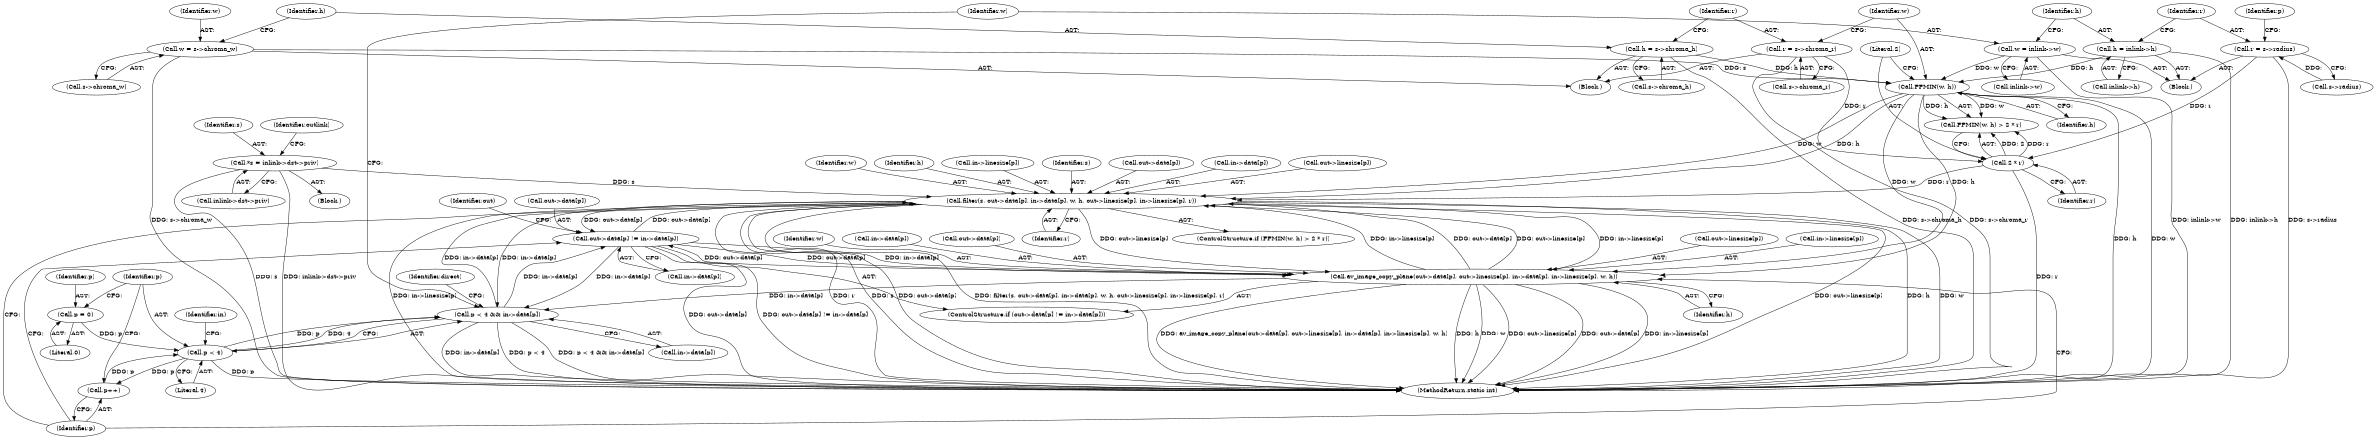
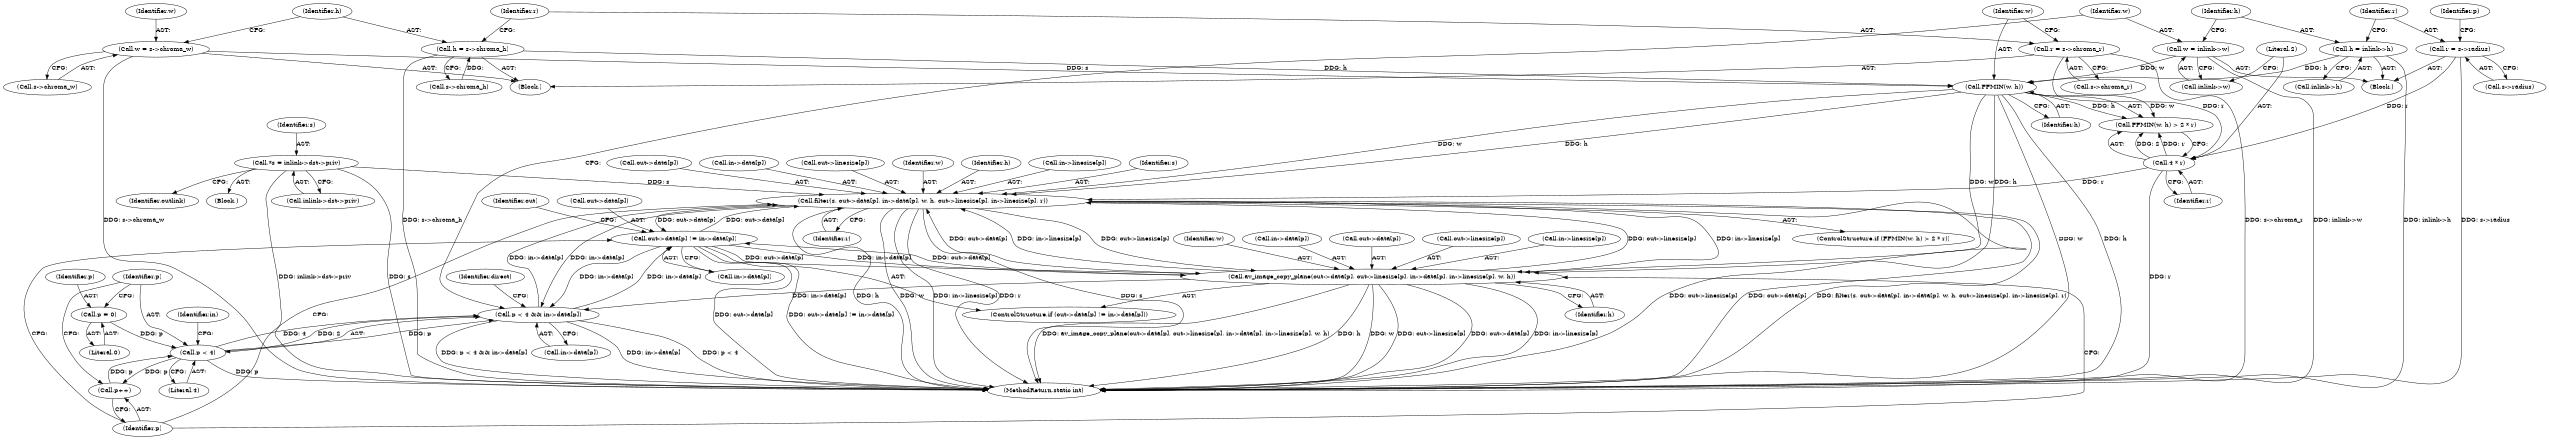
edge "(Call,s->chroma_h)" -> "(Call,h = s->chroma_h)": label "AST: " -> "DDG: "
edge "(Literal,2)" -> "(Call,FFMIN(w, h))": now "(Literal,2)" -> "(Call,inlink->w)"
edge "(Call,s->radius)" -> "(Call,r = s->radius)": label "DDG: " -> "AST: "
edge "(Identifier,outlink)" -> "(Call,*s = inlink->dst->priv)": reversed
node "(Call,2 * r)": label "(Call,2 * r)" -> "(Call,4 * r)"
edge "(Call,p < 4 && in->data[p])" -> "(Call,p < 4)": label "CFG: " -> "DDG: 2"
